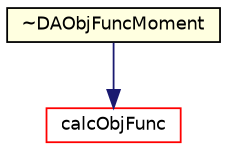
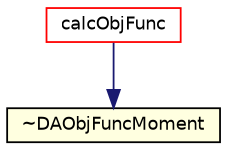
edge "~DAObjFuncMoment" -> "calcObjFunc": reversed
